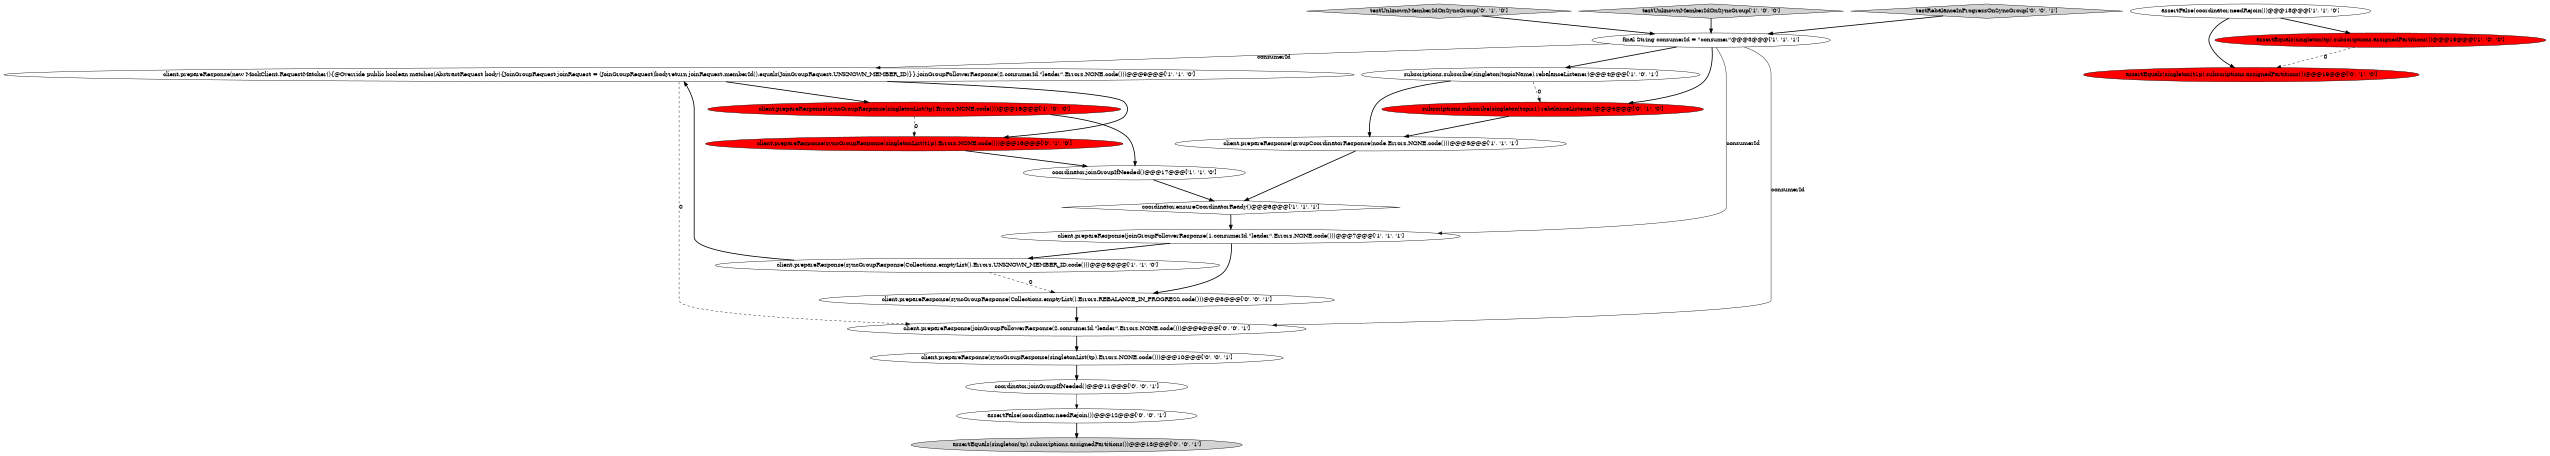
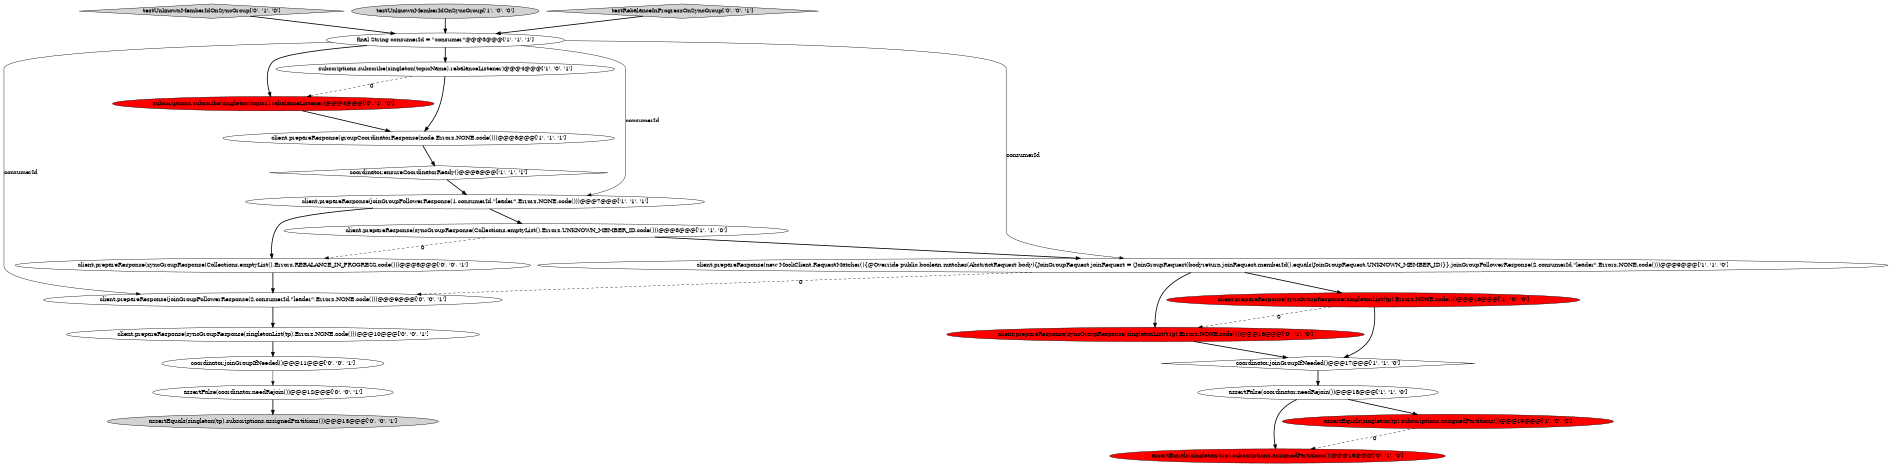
node "testUnknownMemberIdOnSyncGroup['1', '0', '0']": shape diamond -> ellipse
node "coordinator.joinGroupIfNeeded()@@@17@@@['1', '1', '0']": shape ellipse -> diamond
edge "coordinator.joinGroupIfNeeded()@@@17@@@['1', '1', '0']" -> "coordinator.ensureCoordinatorReady()@@@6@@@['1', '1', '1']": now "coordinator.joinGroupIfNeeded()@@@17@@@['1', '1', '0']" -> "assertFalse(coordinator.needRejoin())@@@18@@@['1', '1', '0']"
